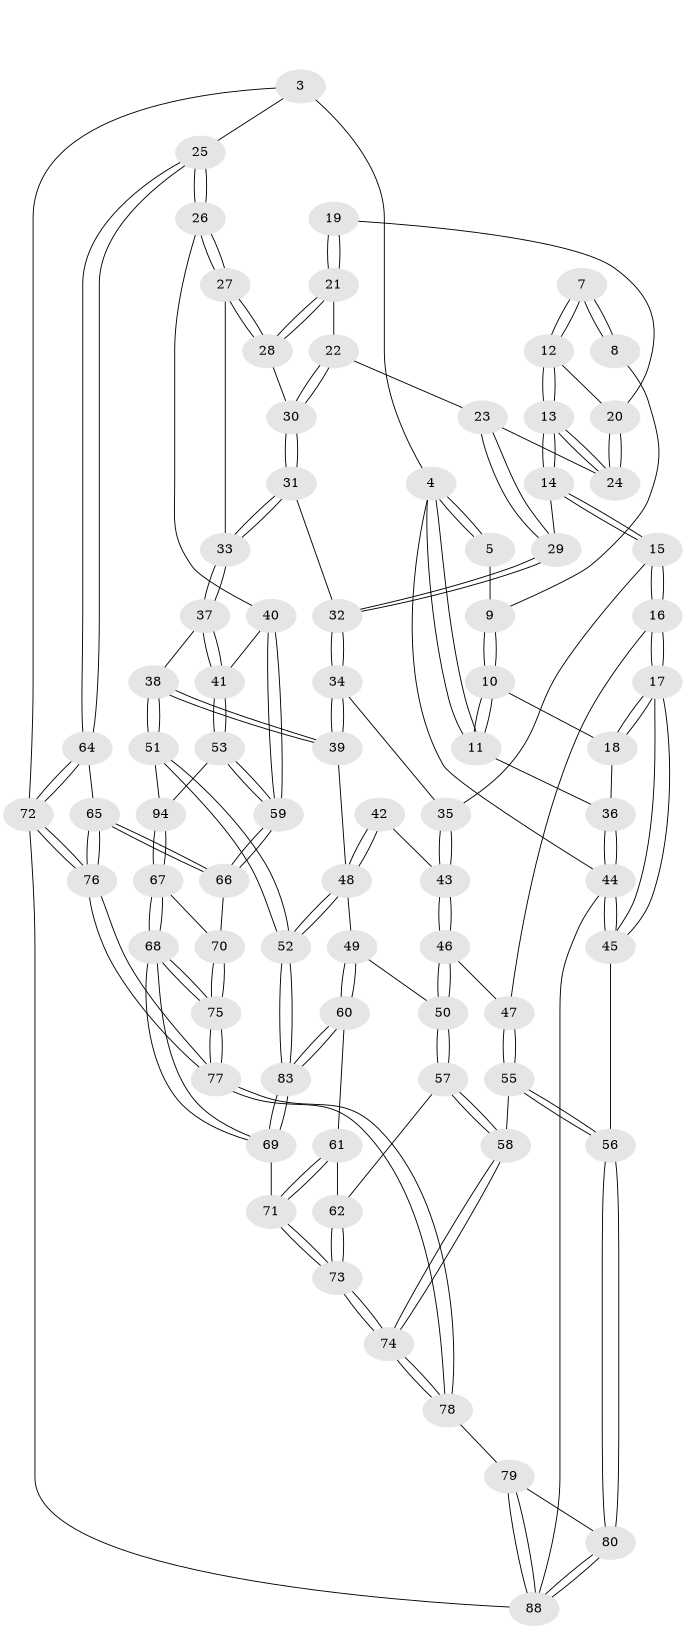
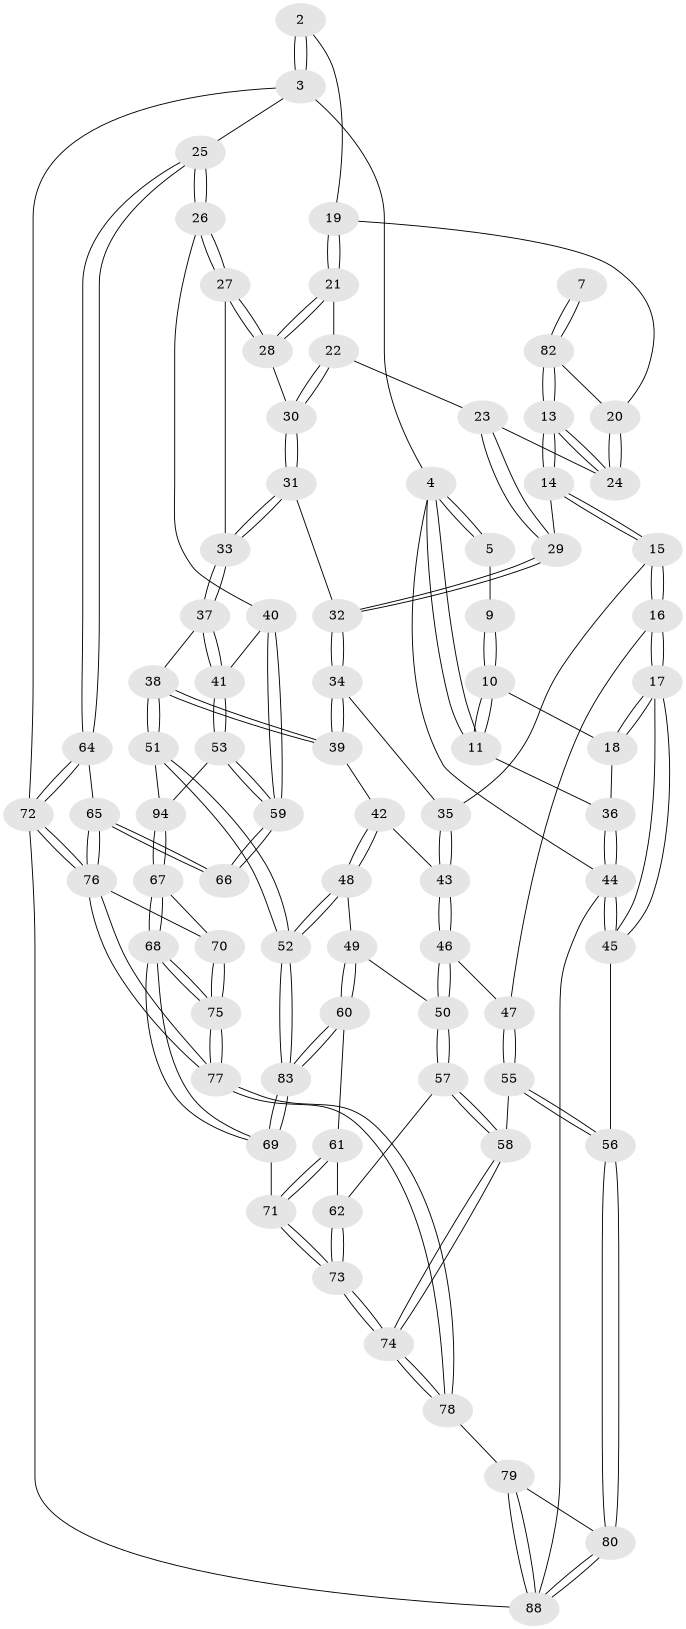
node "2": added
node "12": label "12" -> "82"
node "8": removed
edge "39" -- "48": now "39" -- "42"
edge "66" -- "70": now "76" -- "70"
